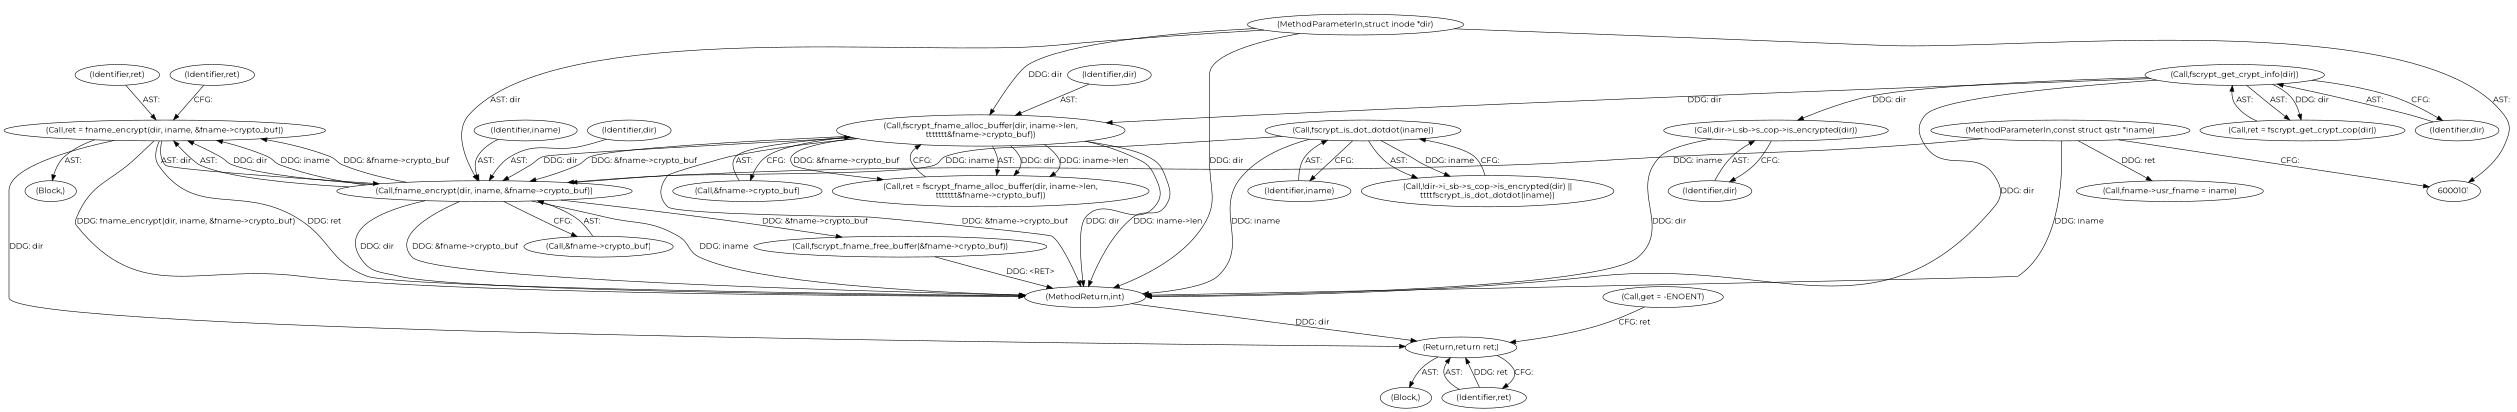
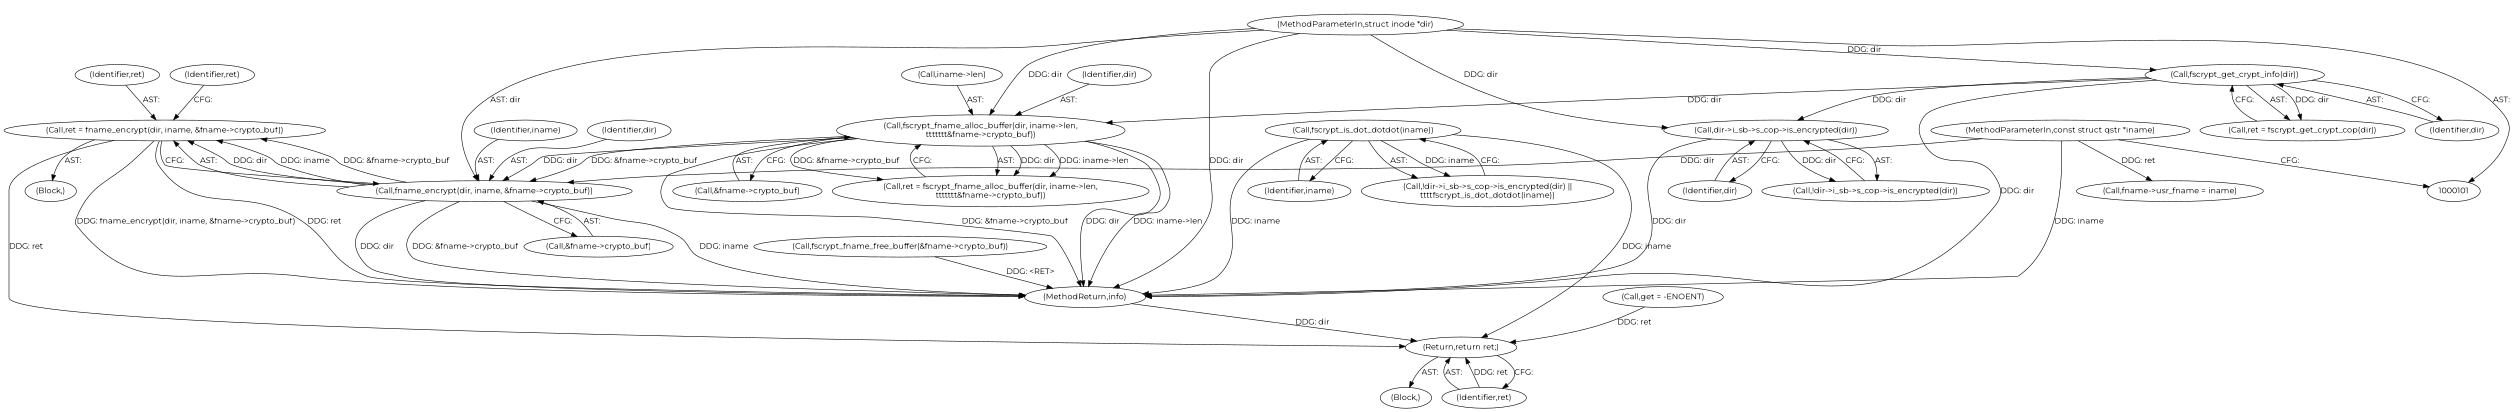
edge "(MethodParameterIn,struct inode *dir)" -> "(Call,fscrypt_get_crypt_info(dir))": added, label "DDG: dir"
node "(Call,iname->len)": added
edge "(MethodParameterIn,struct inode *dir)" -> "(Call,dir->i_sb->s_cop->is_encrypted(dir))": added, label "DDG: dir"
edge "(Call,ret = fscrypt_get_crypt_cop(dir))" -> "(Call,fscrypt_get_crypt_info(dir))": label "AST: " -> "CFG: "
edge "(Call,fscrypt_is_dot_dotdot(iname))" -> "(Call,fname_encrypt(dir, iname, &fname->crypto_buf))": now "(Call,fscrypt_is_dot_dotdot(iname))" -> "(Return,return ret;)"
edge "(Call,ret = fname_encrypt(dir, iname, &fname->crypto_buf))" -> "(Call,fname_encrypt(dir, iname, &fname->crypto_buf))": label "AST: dir" -> "CFG: "
edge "(MethodParameterIn,const struct qstr *iname)" -> "(Call,fname_encrypt(dir, iname, &fname->crypto_buf))": label "DDG: iname" -> "DDG: dir"
node "(Call,!dir->i_sb->s_cop->is_encrypted(dir))": added
node "6000101": label "6000101" -> "1000101"
edge "(Call,fname_encrypt(dir, iname, &fname->crypto_buf))" -> "(Call,fscrypt_fname_free_buffer(&fname->crypto_buf))": removed, label "DDG: &fname->crypto_buf"
edge "(Call,ret = fname_encrypt(dir, iname, &fname->crypto_buf))" -> "(Return,return ret;)": label "DDG: dir" -> "DDG: ret"
node "(MethodReturn,int)": label "(MethodReturn,int)" -> "(MethodReturn,info)"
edge "(Call,get = -ENOENT)" -> "(Return,return ret;)": label "CFG: ret" -> "DDG: ret"
